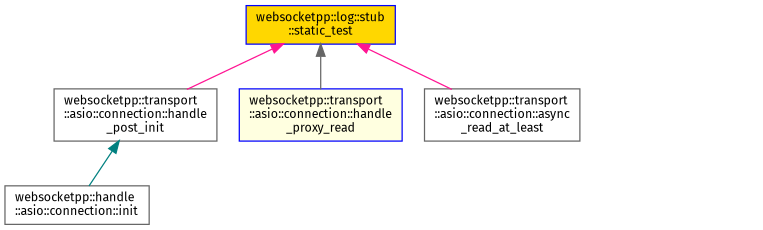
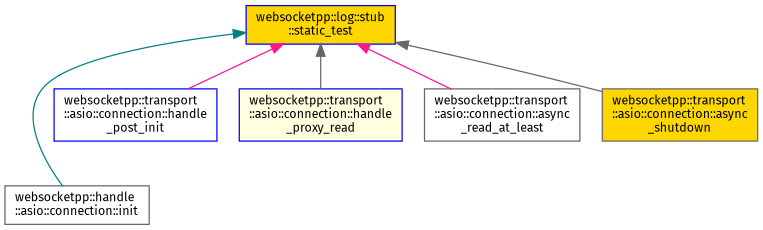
node "websocketpp::transport ::asio::connection::handle _post_init": color gray40 -> blue
node "websocketpp::transport ::asio::connection::async _shutdown": added
edge "websocketpp::handle ::asio::connection::init" -> "websocketpp::transport ::asio::connection::handle _post_init": now "websocketpp::handle ::asio::connection::init" -> "websocketpp::log::stub ::static_test"
